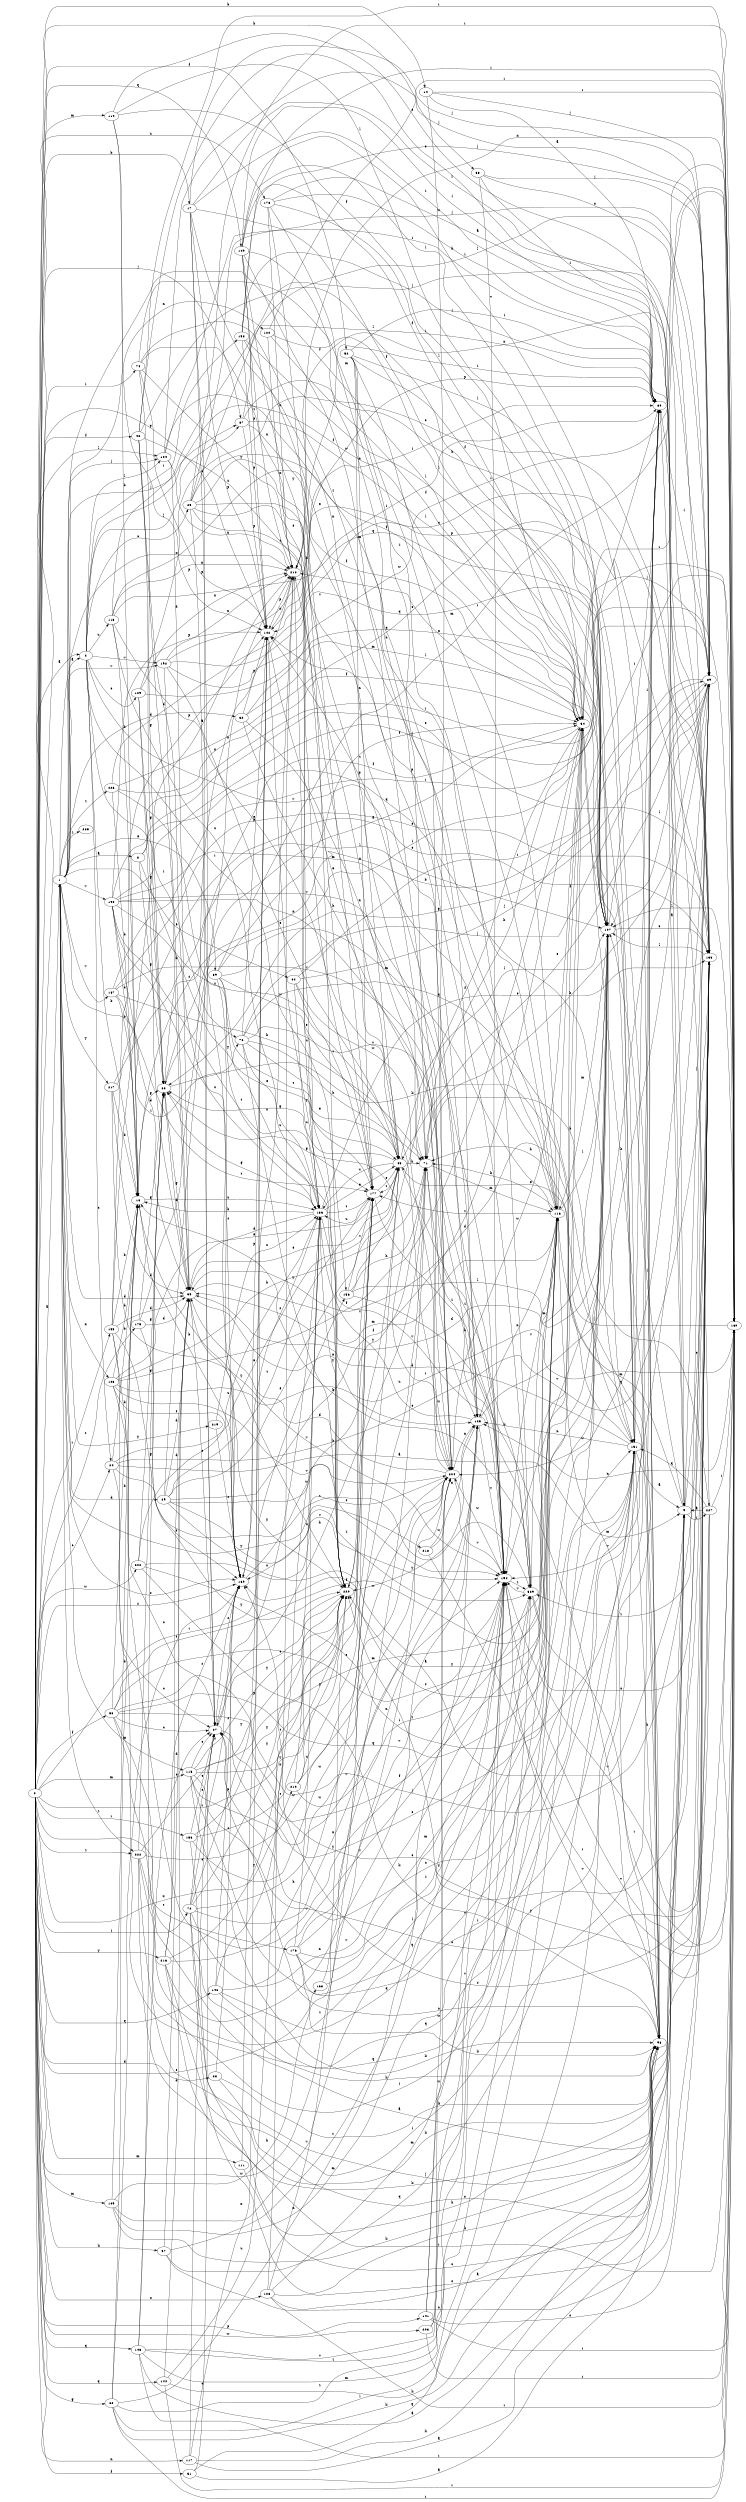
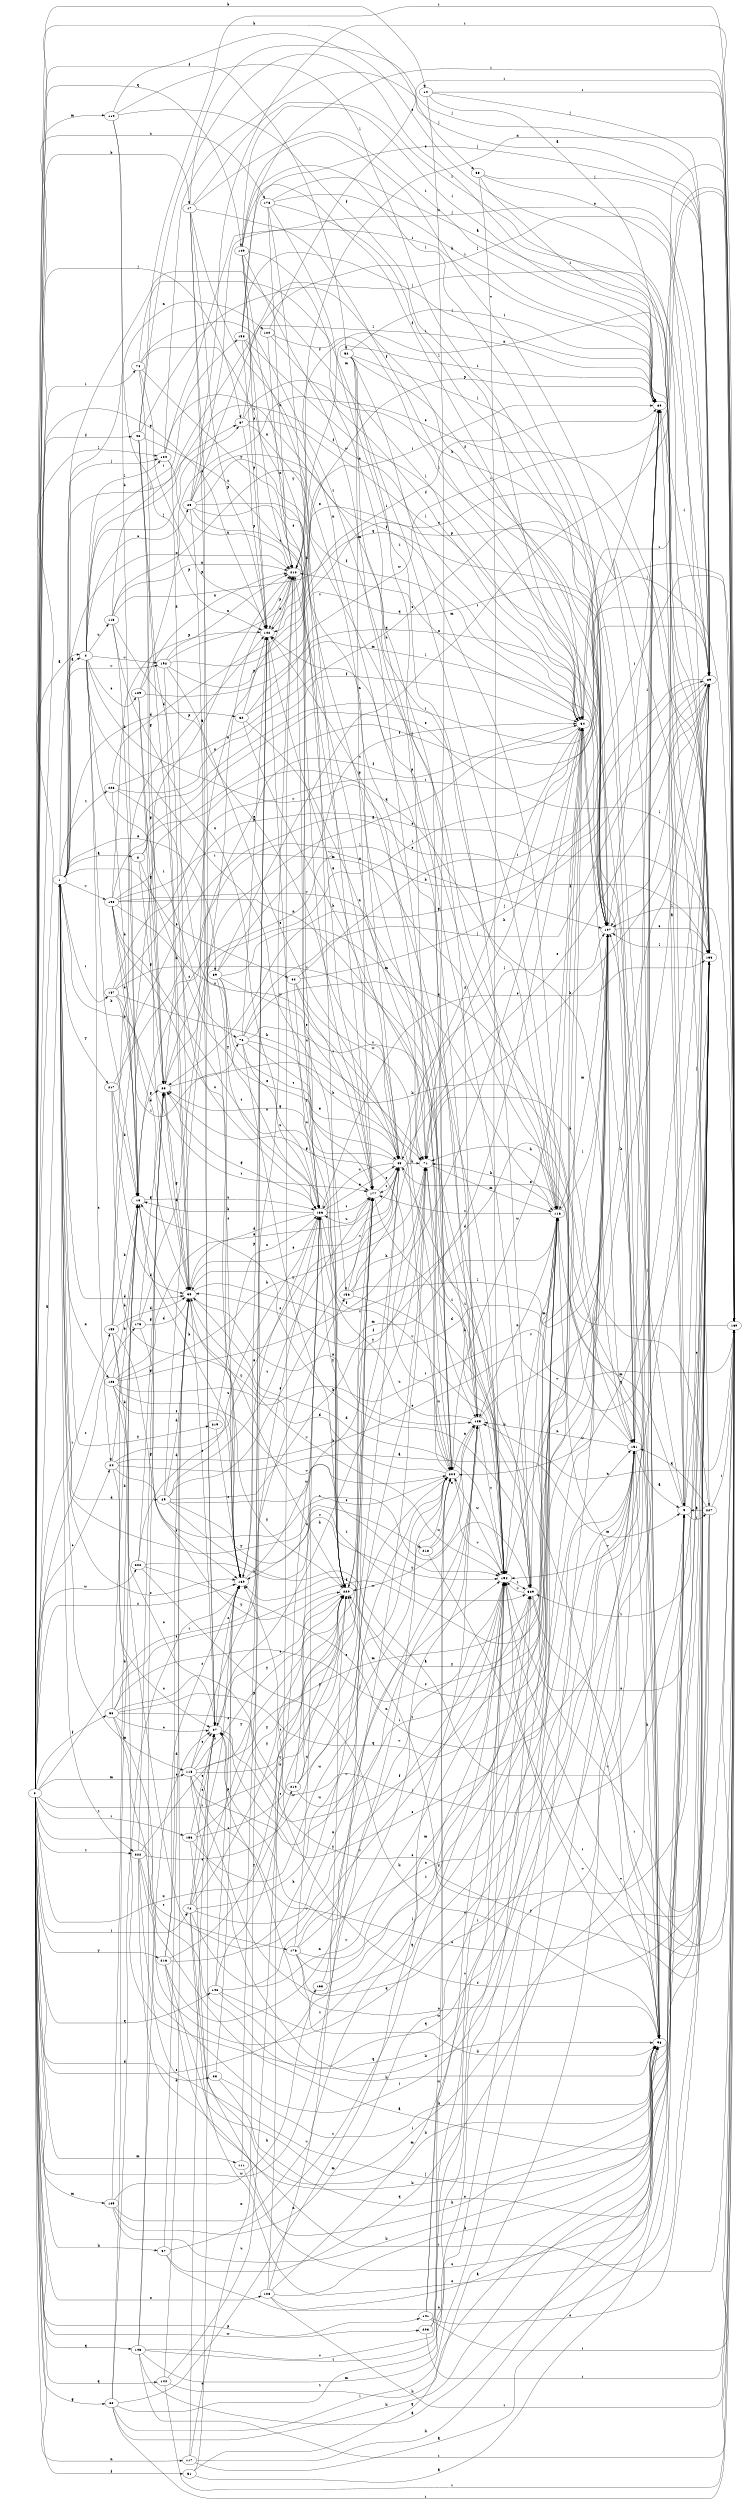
node "225": removed
edge "1" -> "187": label "v" -> "r"
edge "151" -> "35": now "194" -> "35"
edge "27" -> "186": now "115" -> "186"
